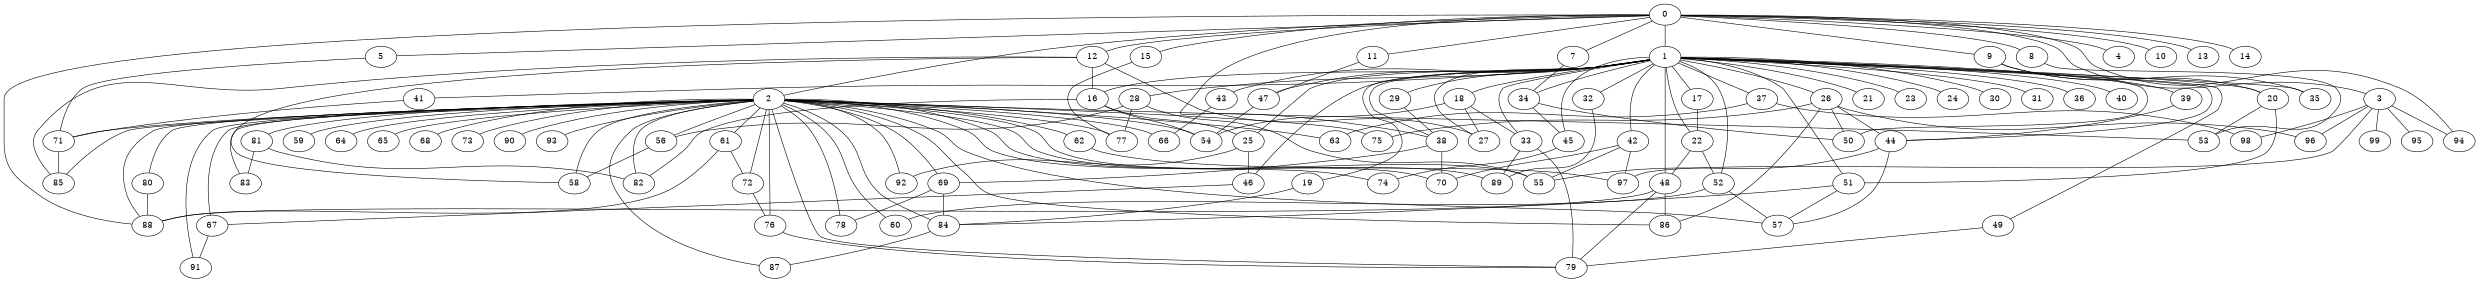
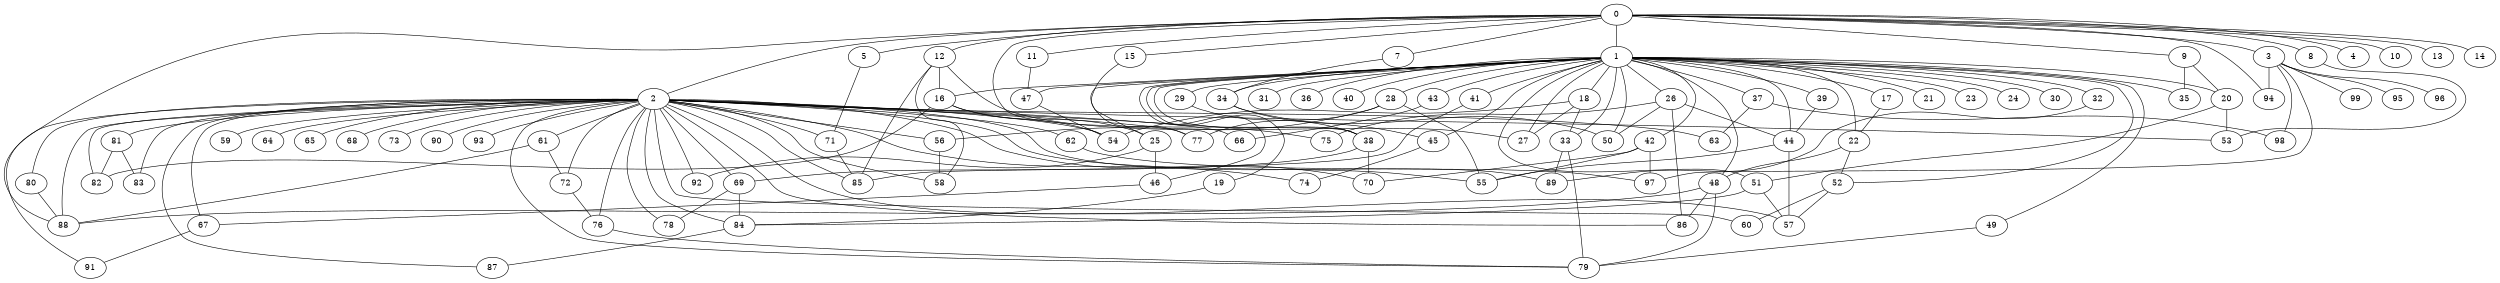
edge "41" -- "71": now "41" -- "85"
edge "26" -- "96": removed
